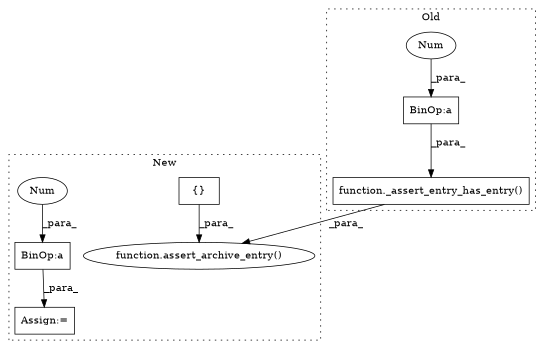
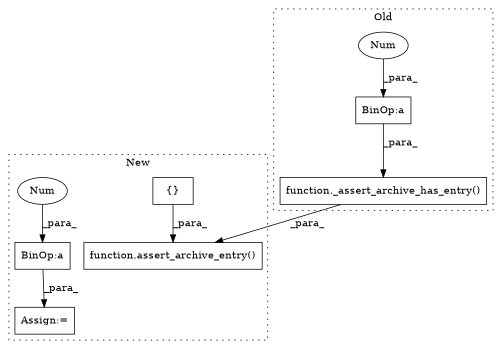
node "function._assert_entry_has_entry()": label "function._assert_entry_has_entry()" -> "function._assert_archive_has_entry()"
node "function.assert_archive_entry()": shape ellipse -> box
